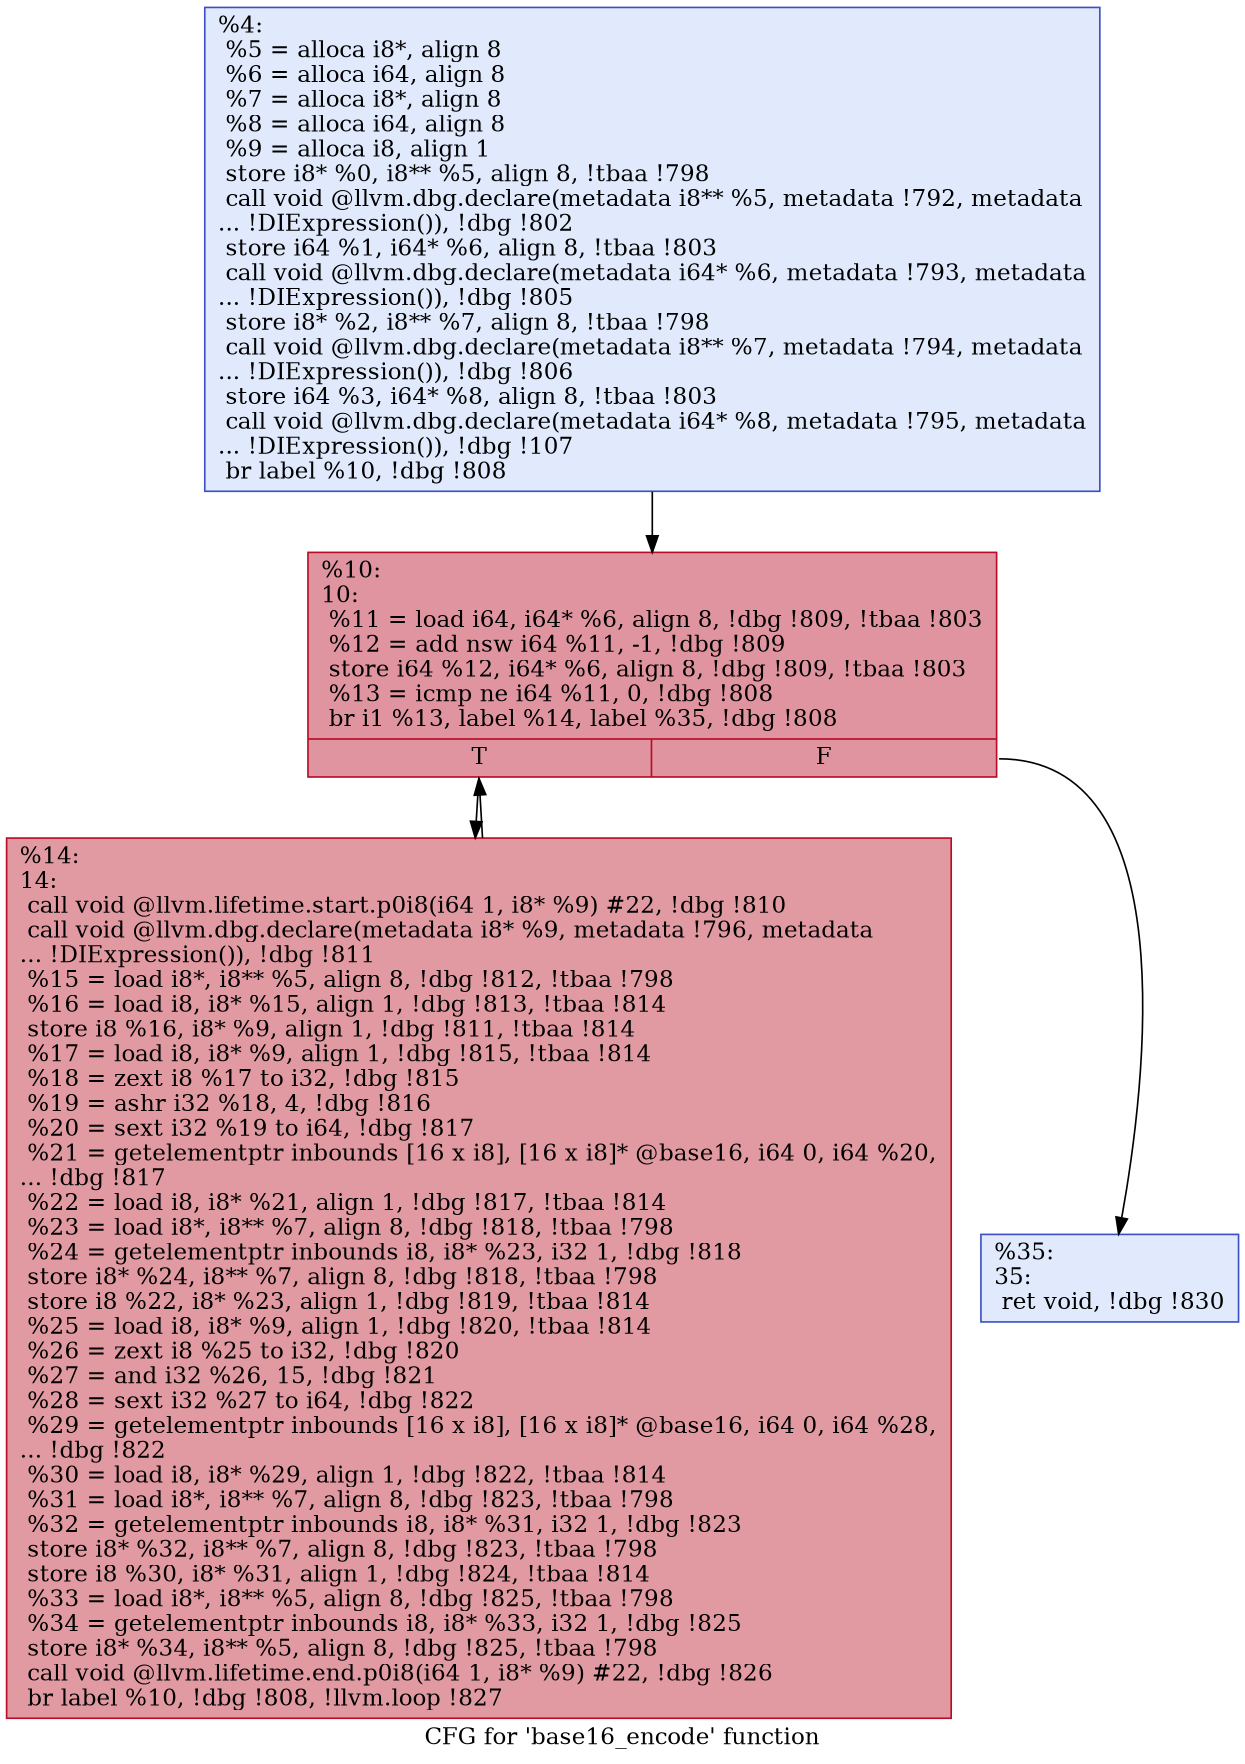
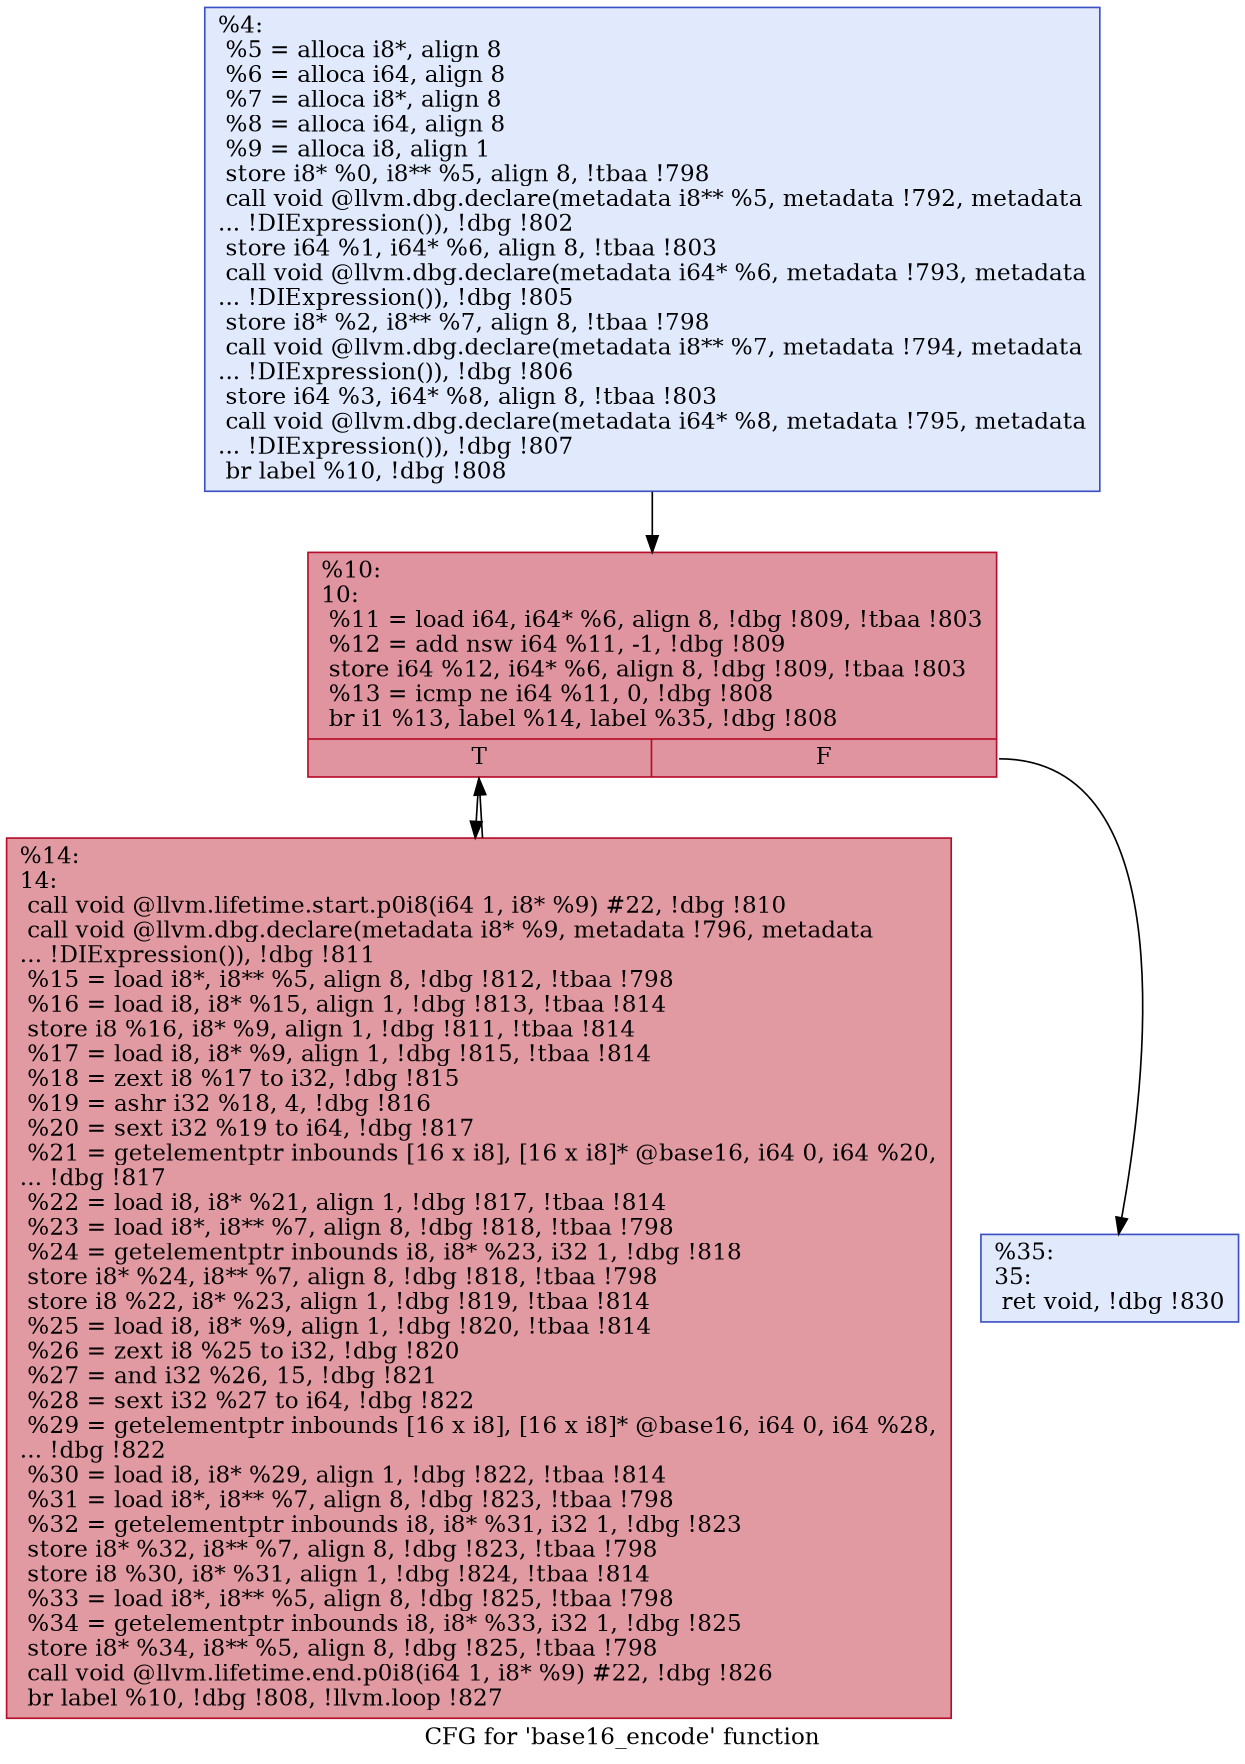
node "%4:": text "... !DIExpression()), !dbg !107" -> "... !DIExpression()), !dbg !807"
